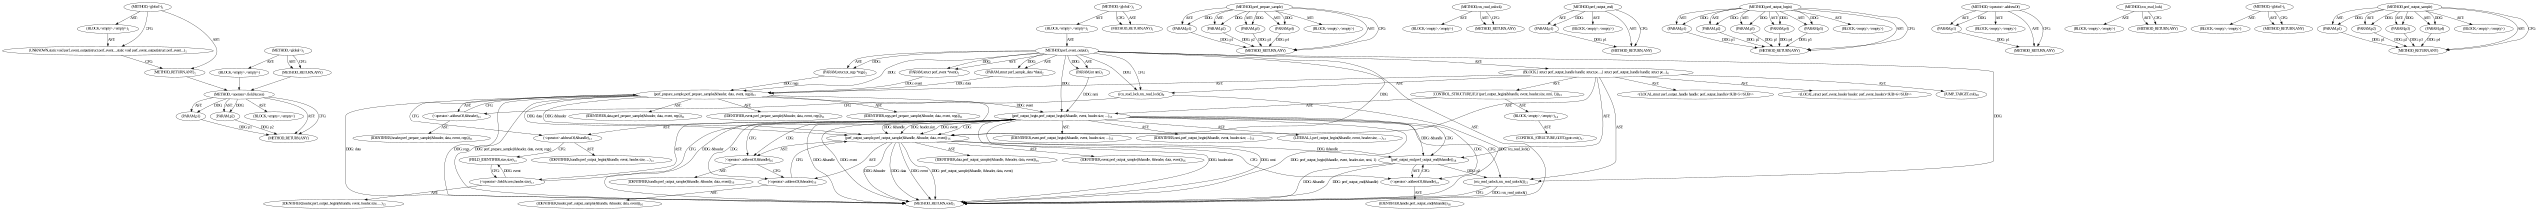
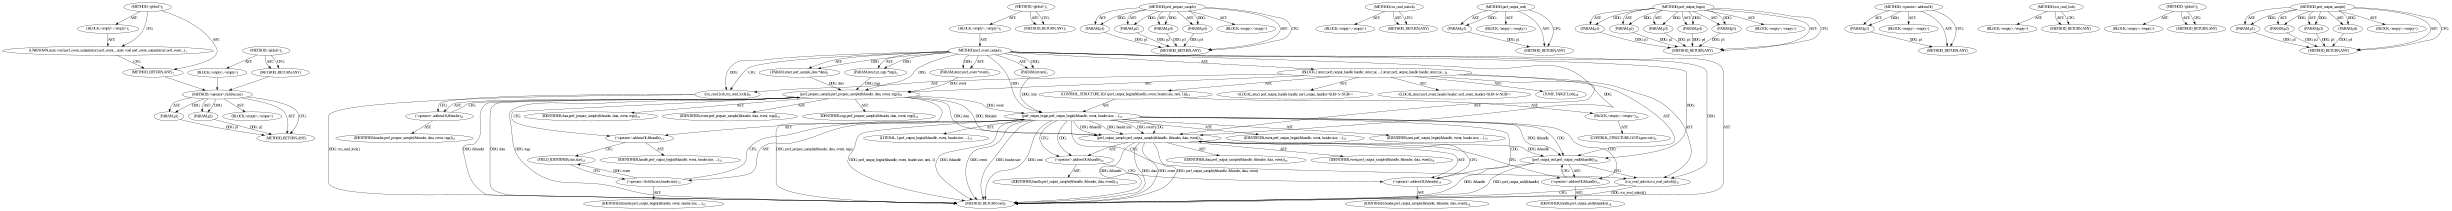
edge "(METHOD,perf_event_output)" -> "(perf_output_end,perf_output_end(&handle))": added, label "DDG:"
edge "(perf_output_end,perf_output_end(&handle))" -> "(rcu_read_unlock,rcu_read_unlock())": label "DDG: p2" -> "CFG: "
